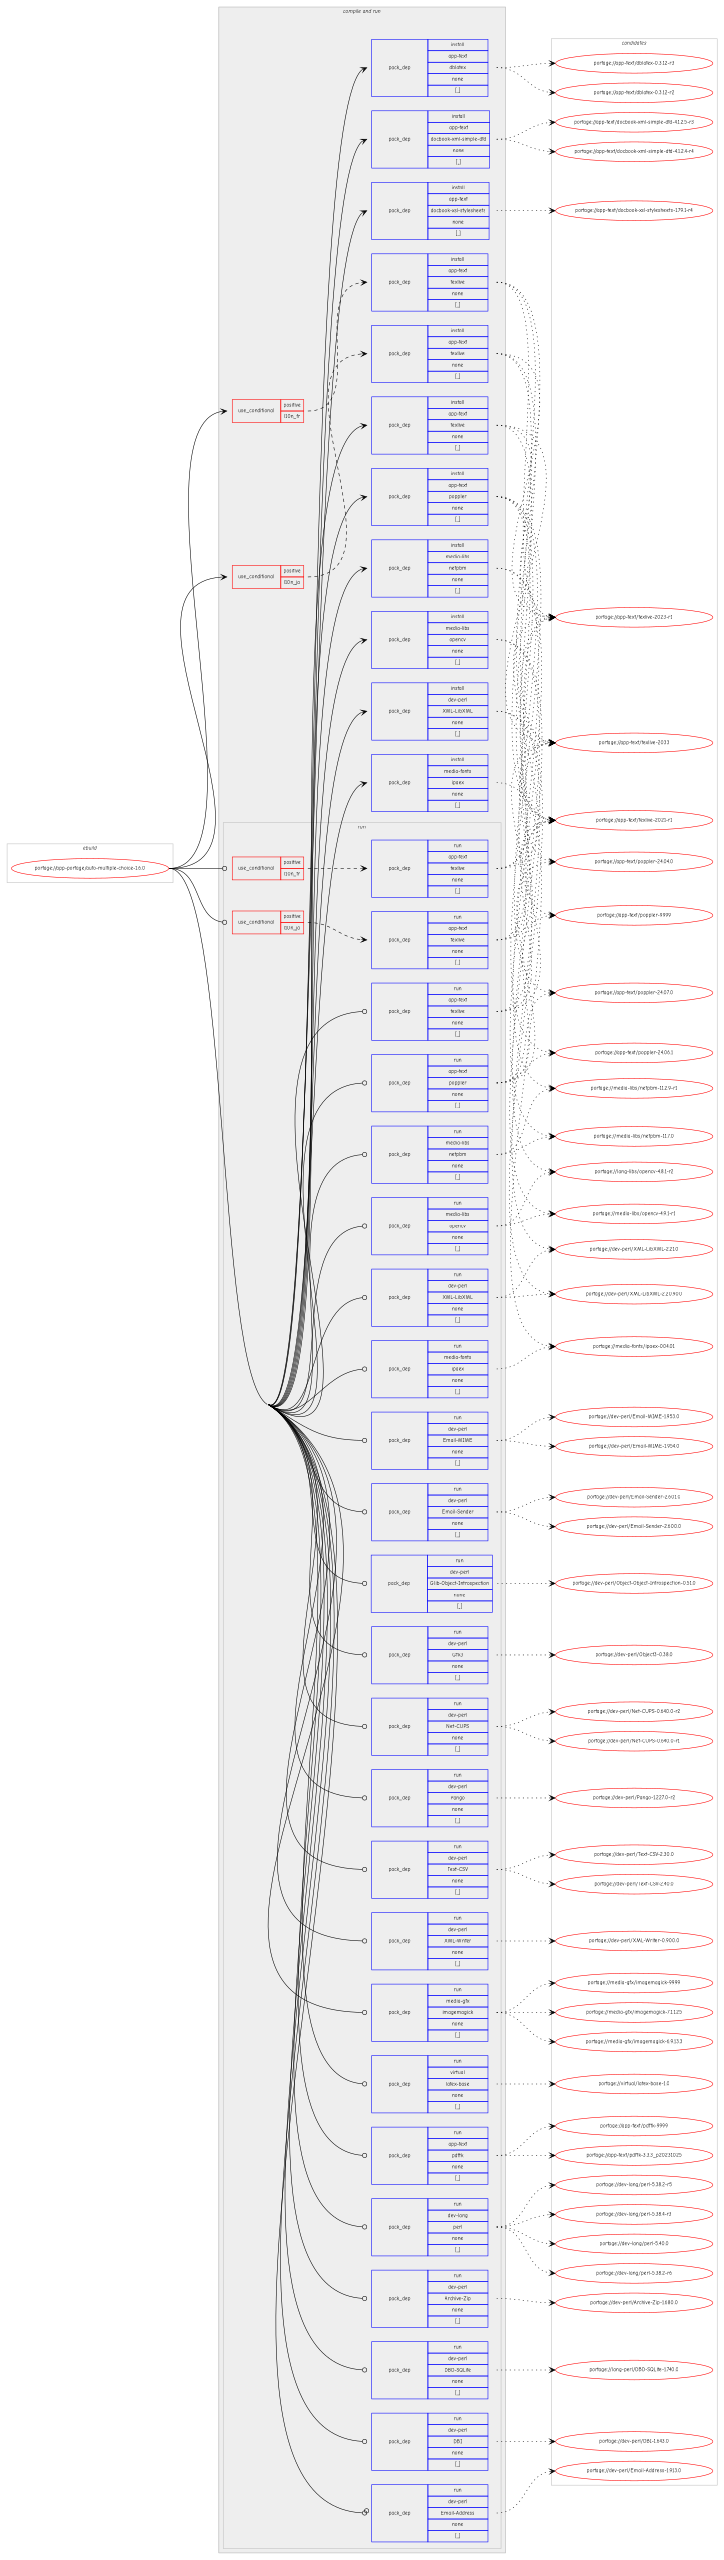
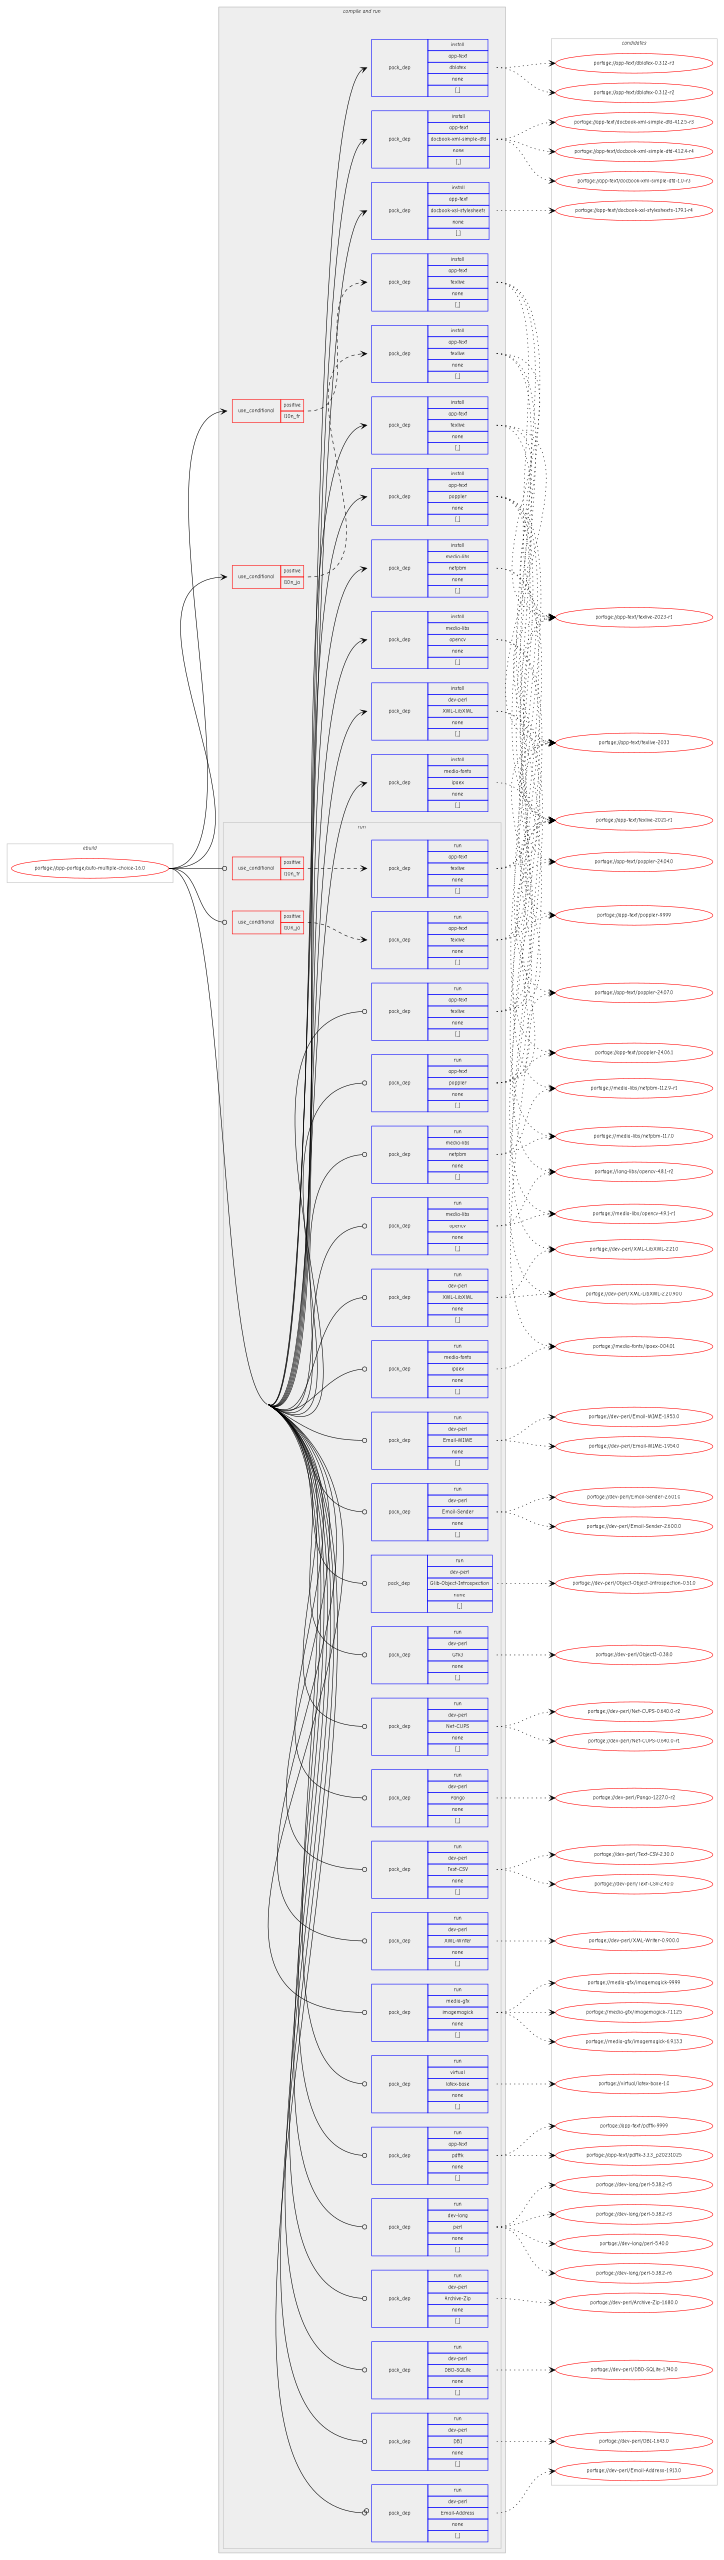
node "portage://app-text/docbook-xml-simple-dtd-1.0-r3": added
node "portage://dev-lang/perl-5.38.4-r3": label "portage://dev-lang/perl-5.38.4-r3" -> "portage://dev-lang/perl-5.38.2-r3"
node "portage://lang-perl/DBD-SQLite-1.740.0": label "portage://lang-perl/DBD-SQLite-1.740.0" -> "portage://dev-perl/DBD-SQLite-1.740.0"
